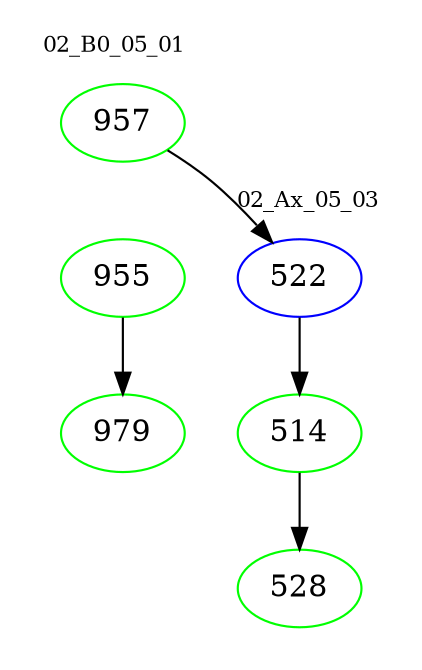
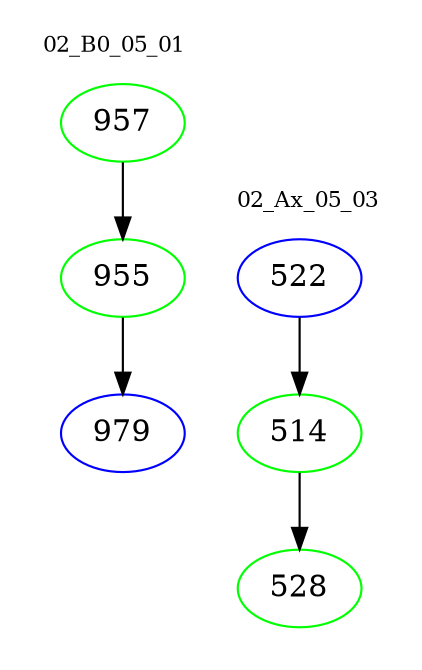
edge "957" -> "522": now "957" -> "955"
node "979": color green -> blue
